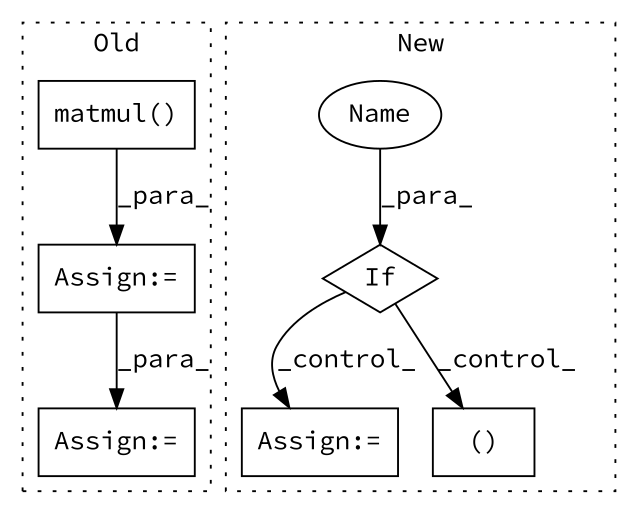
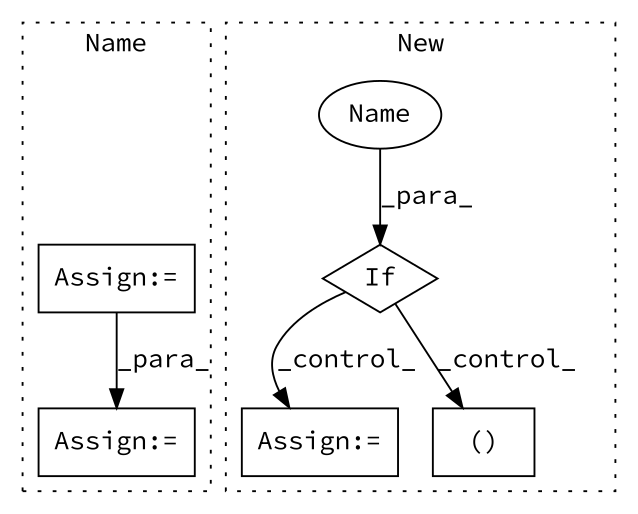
cluster "Old": label "Old" -> "Name"
node "matmul()": removed
